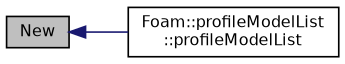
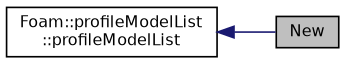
edge "Foam::profileModelList ::profileModelList" -> "New": reversed
